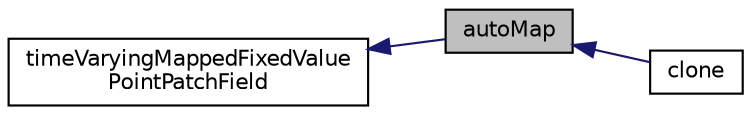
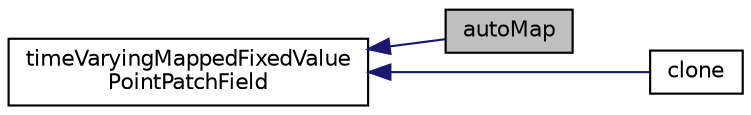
edge "clone" -> "autoMap": now "clone" -> "timeVaryingMappedFixedValue PointPatchField"
